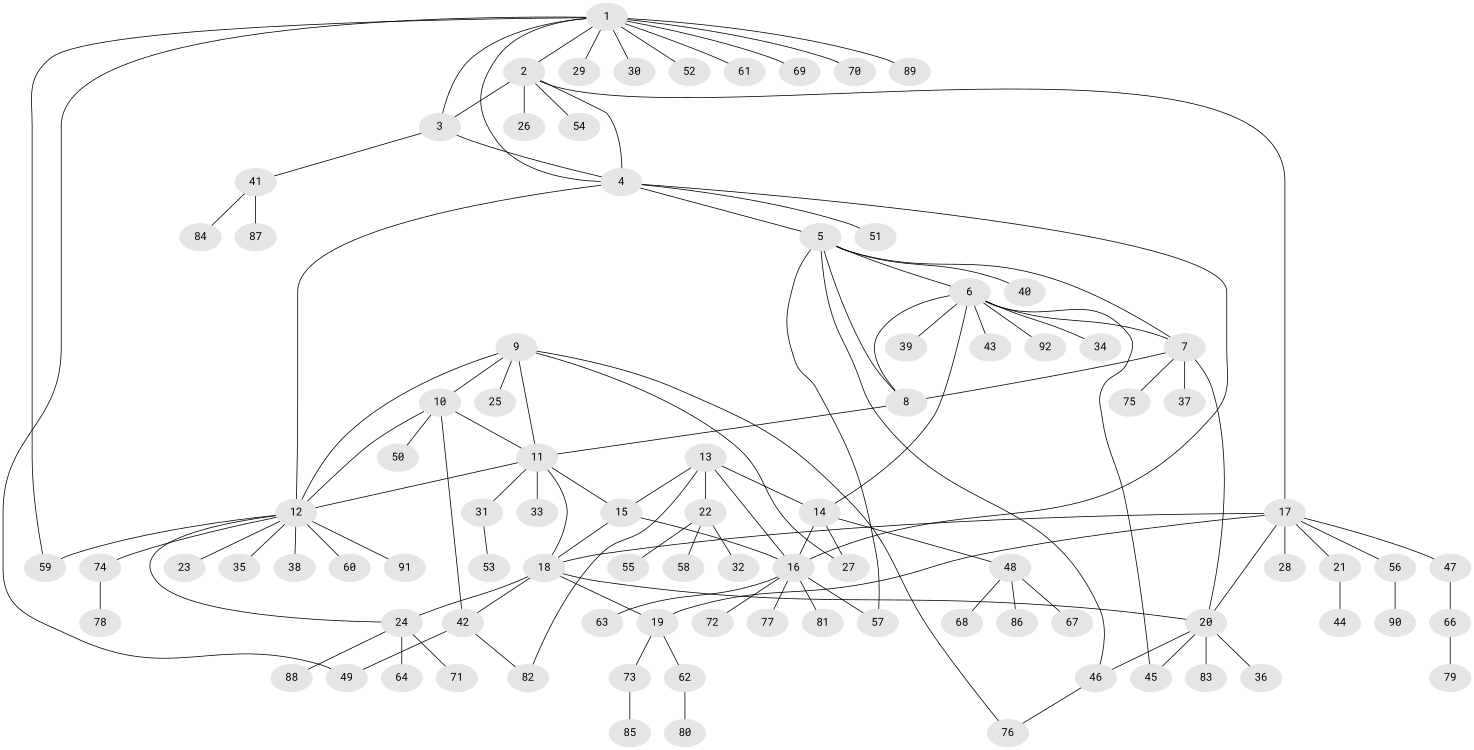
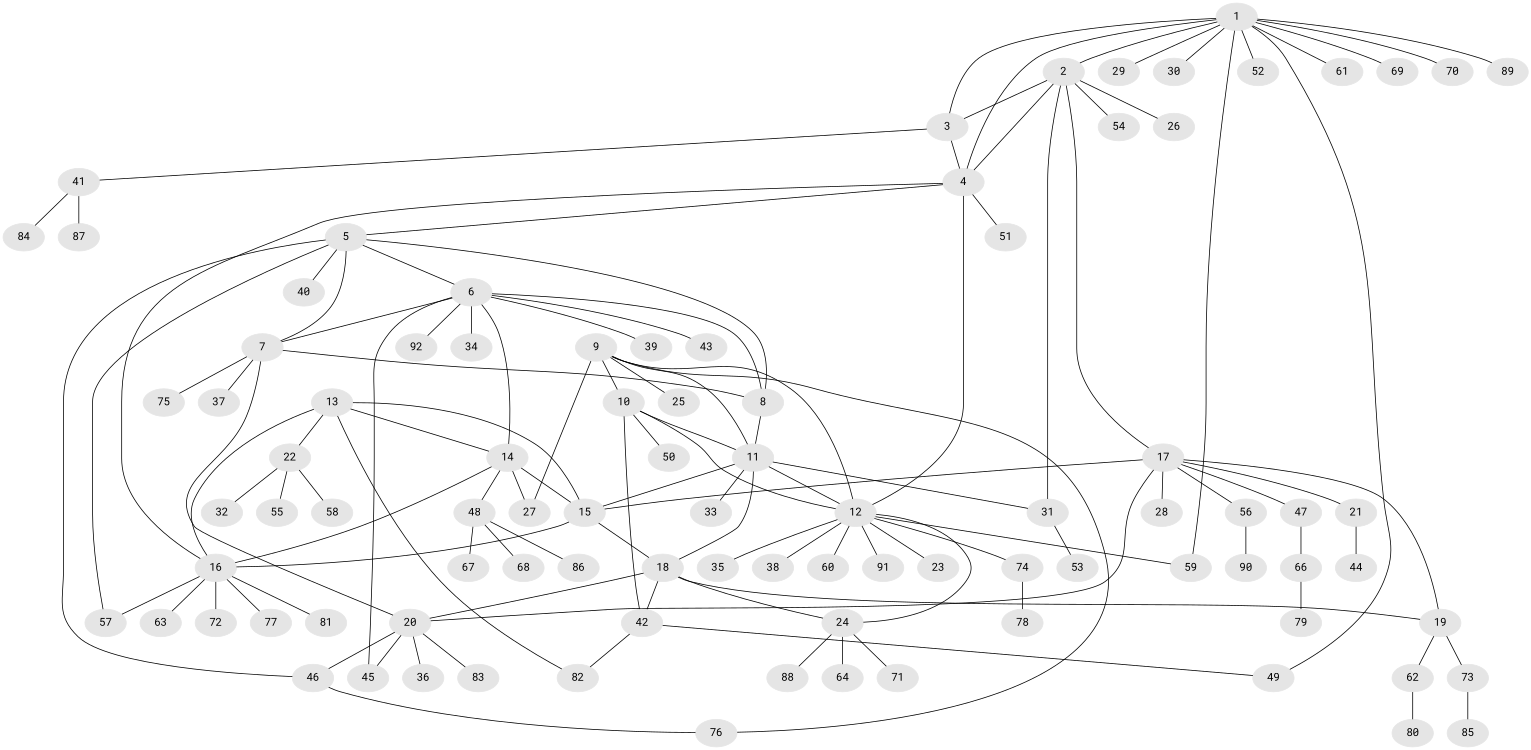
edge "2" -- "31": added
edge "14" -- "15": added
edge "17" -- "18": now "17" -- "15"
